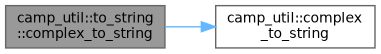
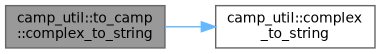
node "camp_util::to_string ::complex_to_string": label "camp_util::to_string ::complex_to_string" -> "camp_util::to_camp ::complex_to_string"
